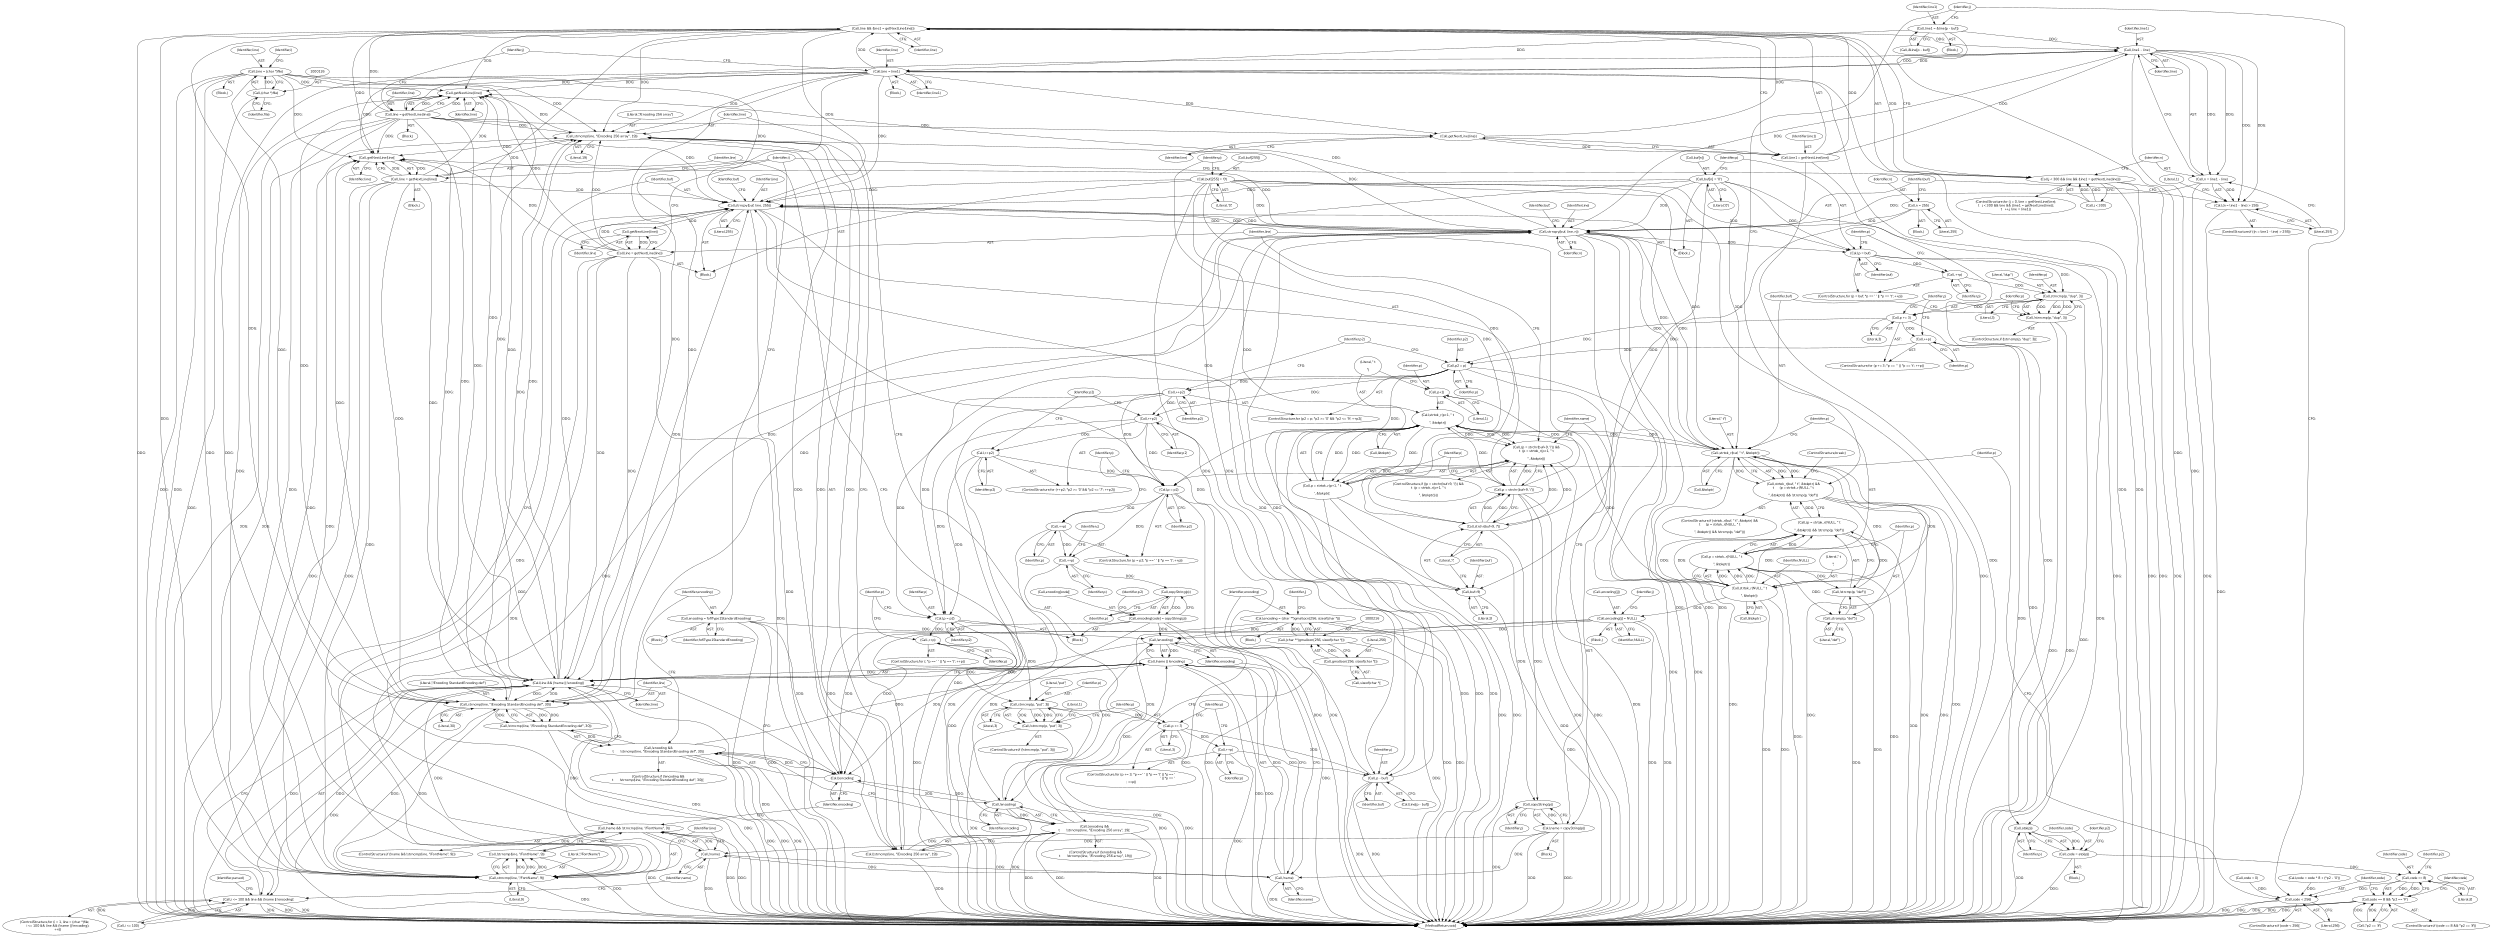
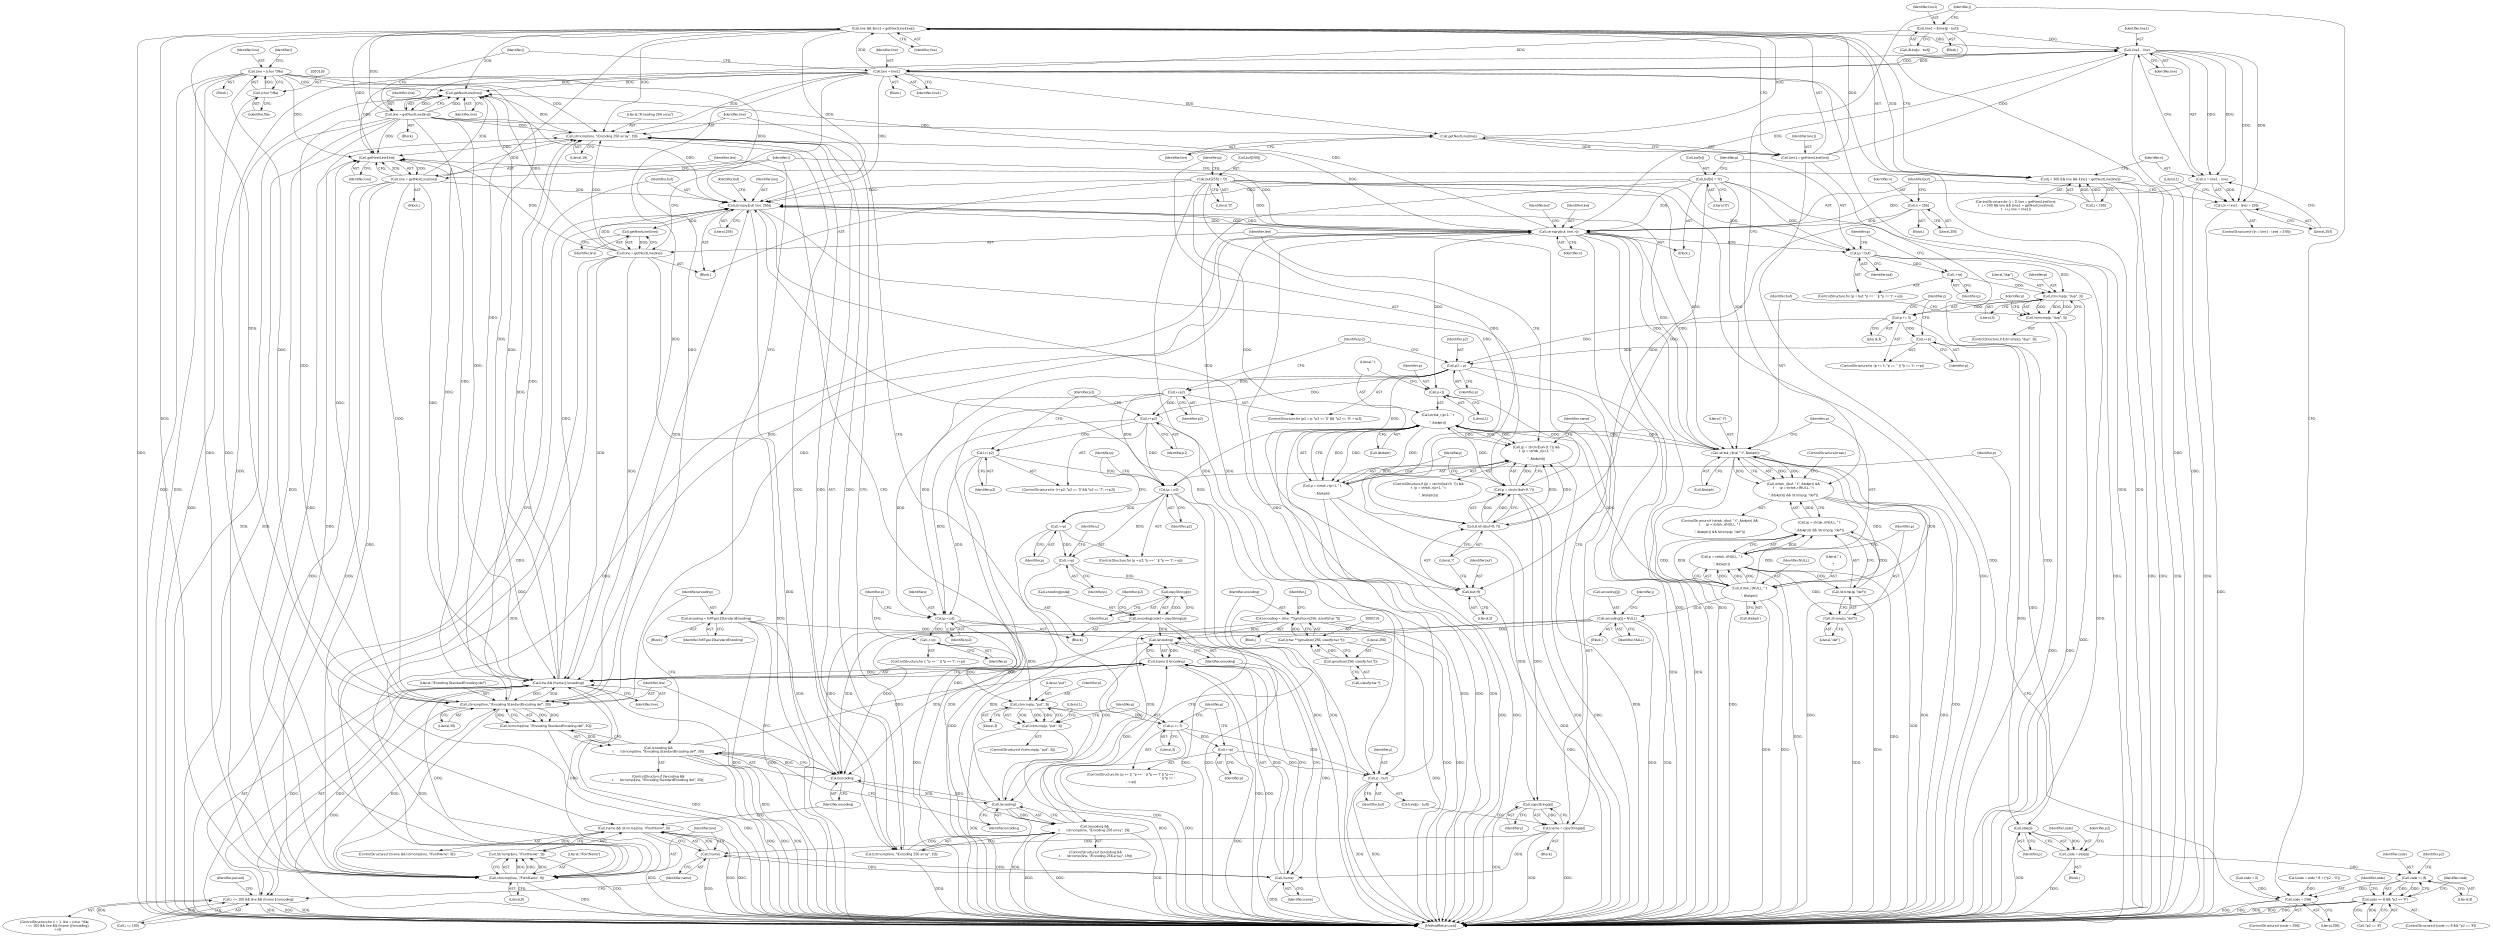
edge "(Identifier,file)" -> "(Call,(char *)file)": label "CFG: " -> "AST: "
edge "(Call,strncpy(buf, line, n))" -> "(Call,p - buf)": now "(Call,strncpy(buf, line, n))" -> "(Call,p+1)"
edge "(Call,line[p - buf])" -> "(Call,p - buf)": now "(Call,line[p - buf])" -> "(Call,name = copyString(p))"
edge "(Call,i <= 100 && line && (!name || !encoding))" -> "(Call,line && (!name || !encoding))": label "CFG: " -> "AST: "
